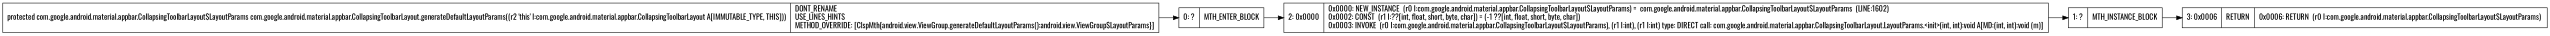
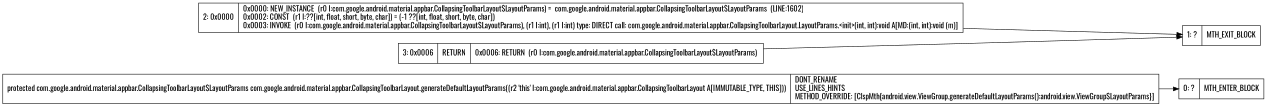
edge "0: ?" -> "2: 0x0000": removed
node "1: ?": text "MTH_INSTANCE_BLOCK" -> "MTH_EXIT_BLOCK"
edge "1: ?" -> "3: 0x0006": reversed
